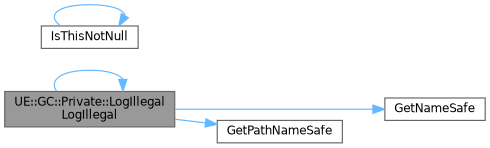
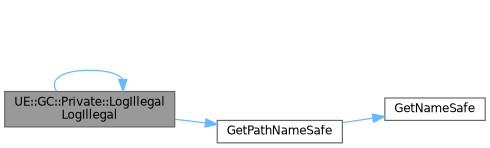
node "IsThisNotNull": removed
edge "UE::GC::Private::LogIllegal LogIllegal" -> "GetNameSafe": now "GetPathNameSafe" -> "GetNameSafe"
